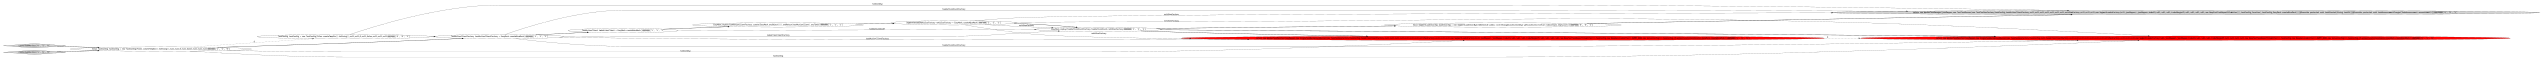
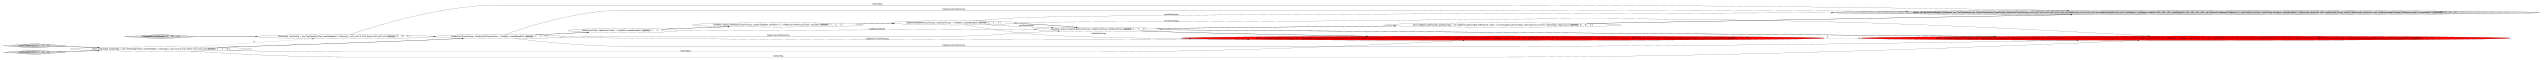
node "createWorkerTaskManager['0', '0', '1']": added
